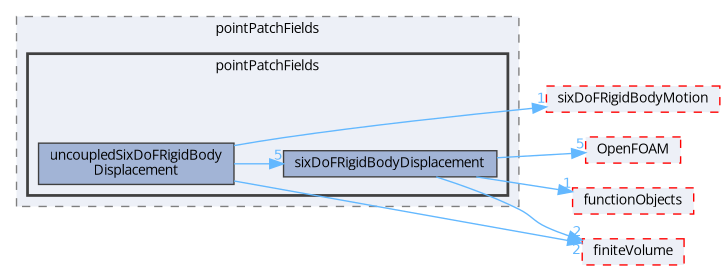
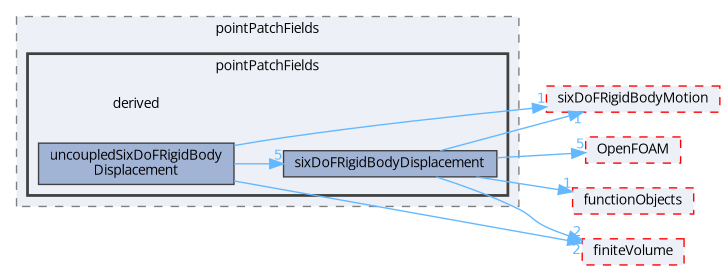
node "derived": added
edge "sixDoFRigidBodyDisplacement" -> "sixDoFRigidBodyMotion": added
